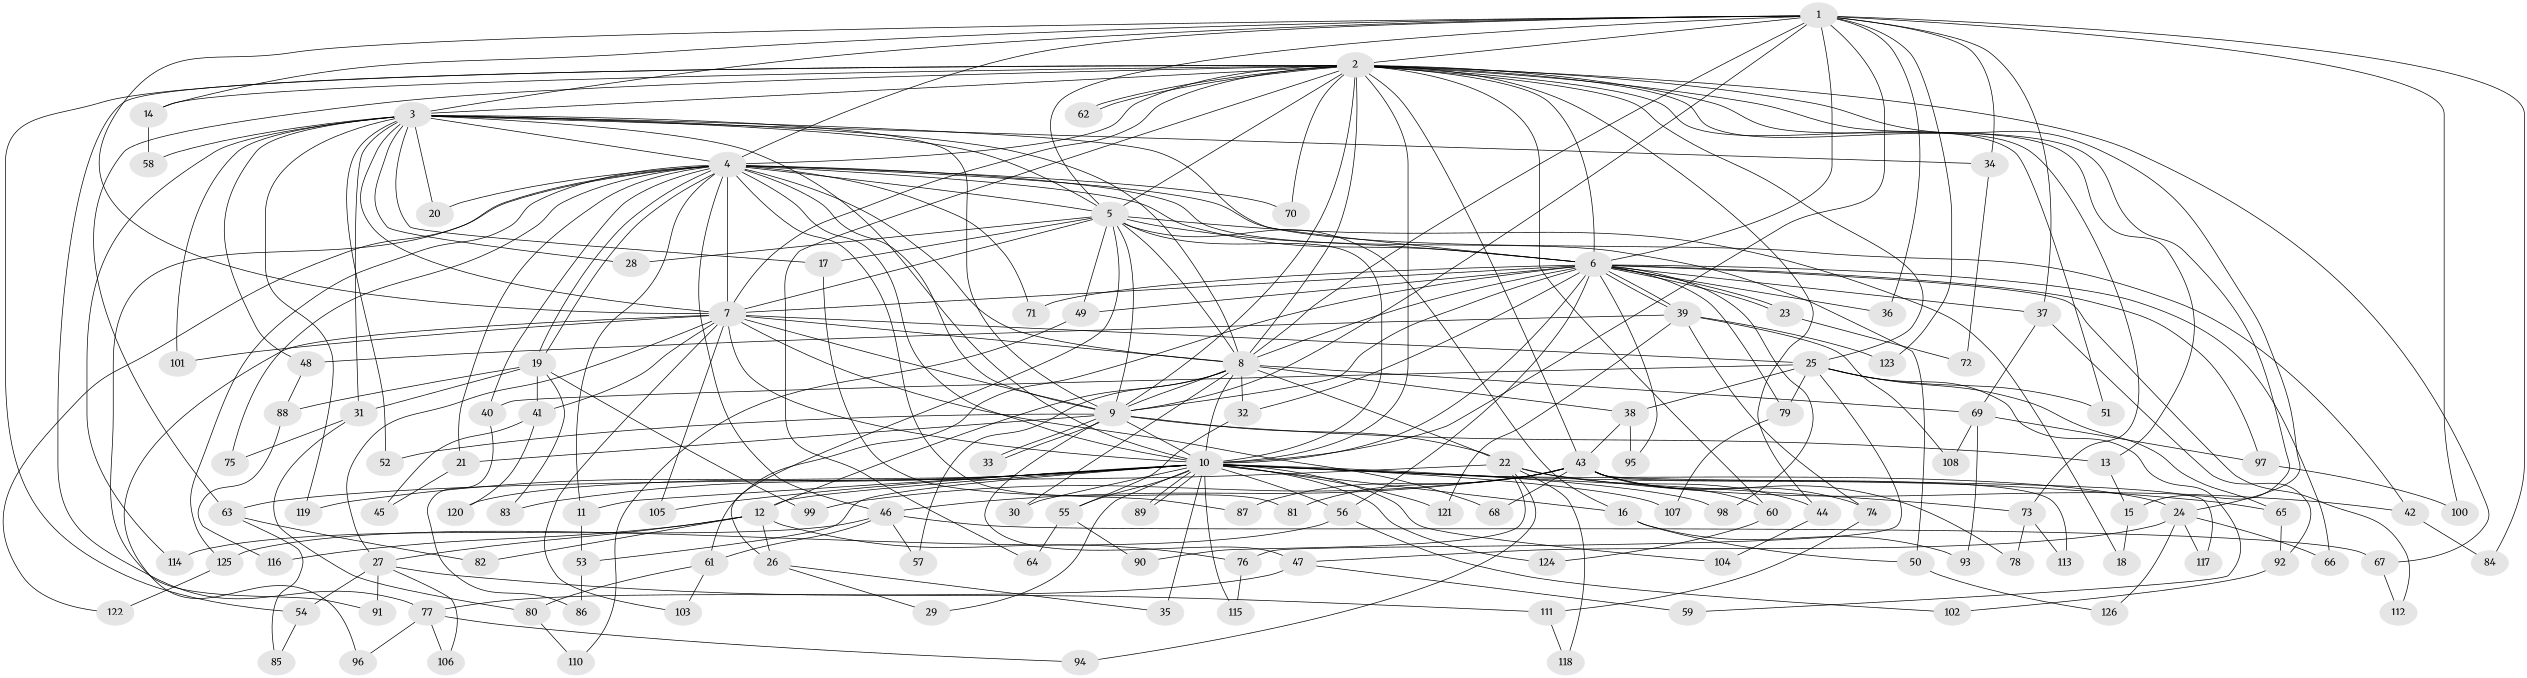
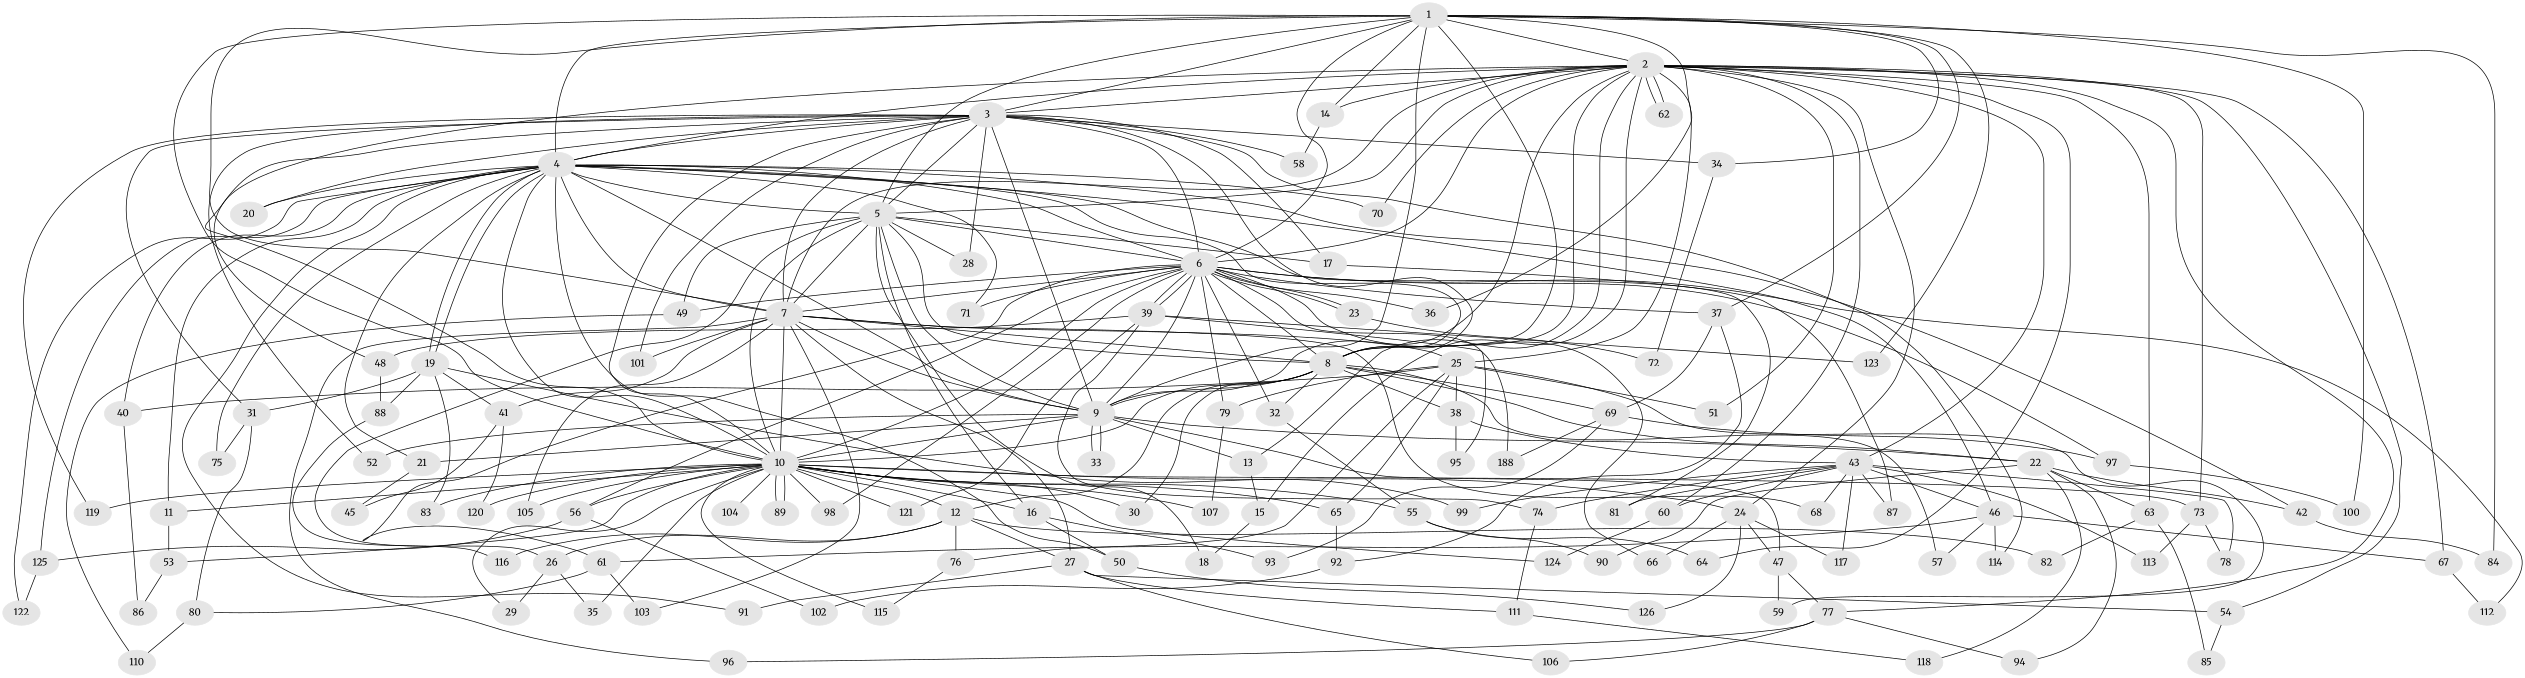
node "108": label "108" -> "188"
node "44": removed
